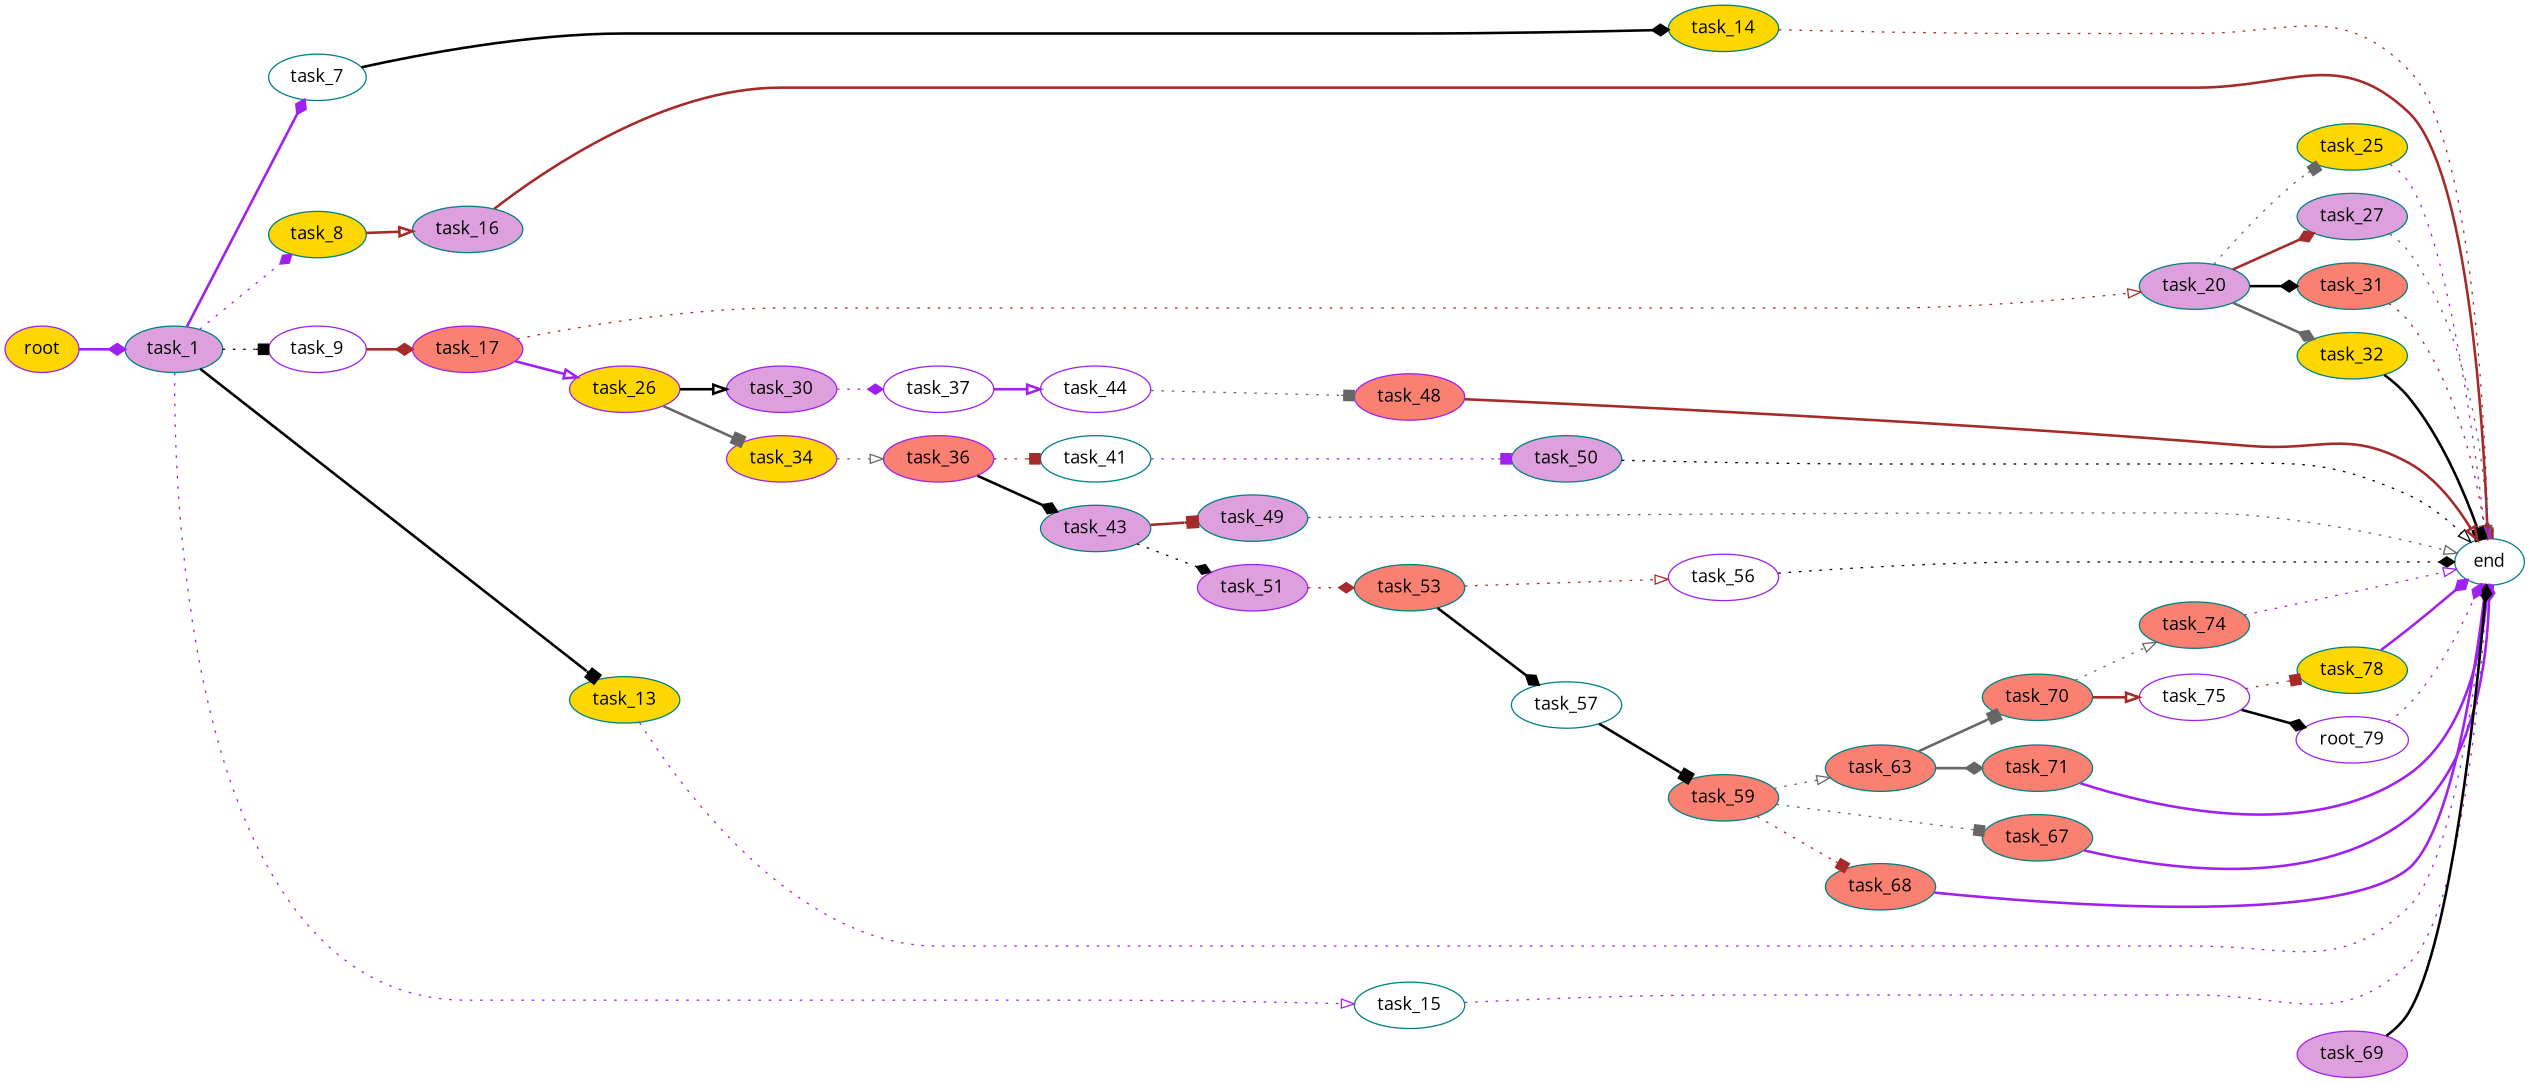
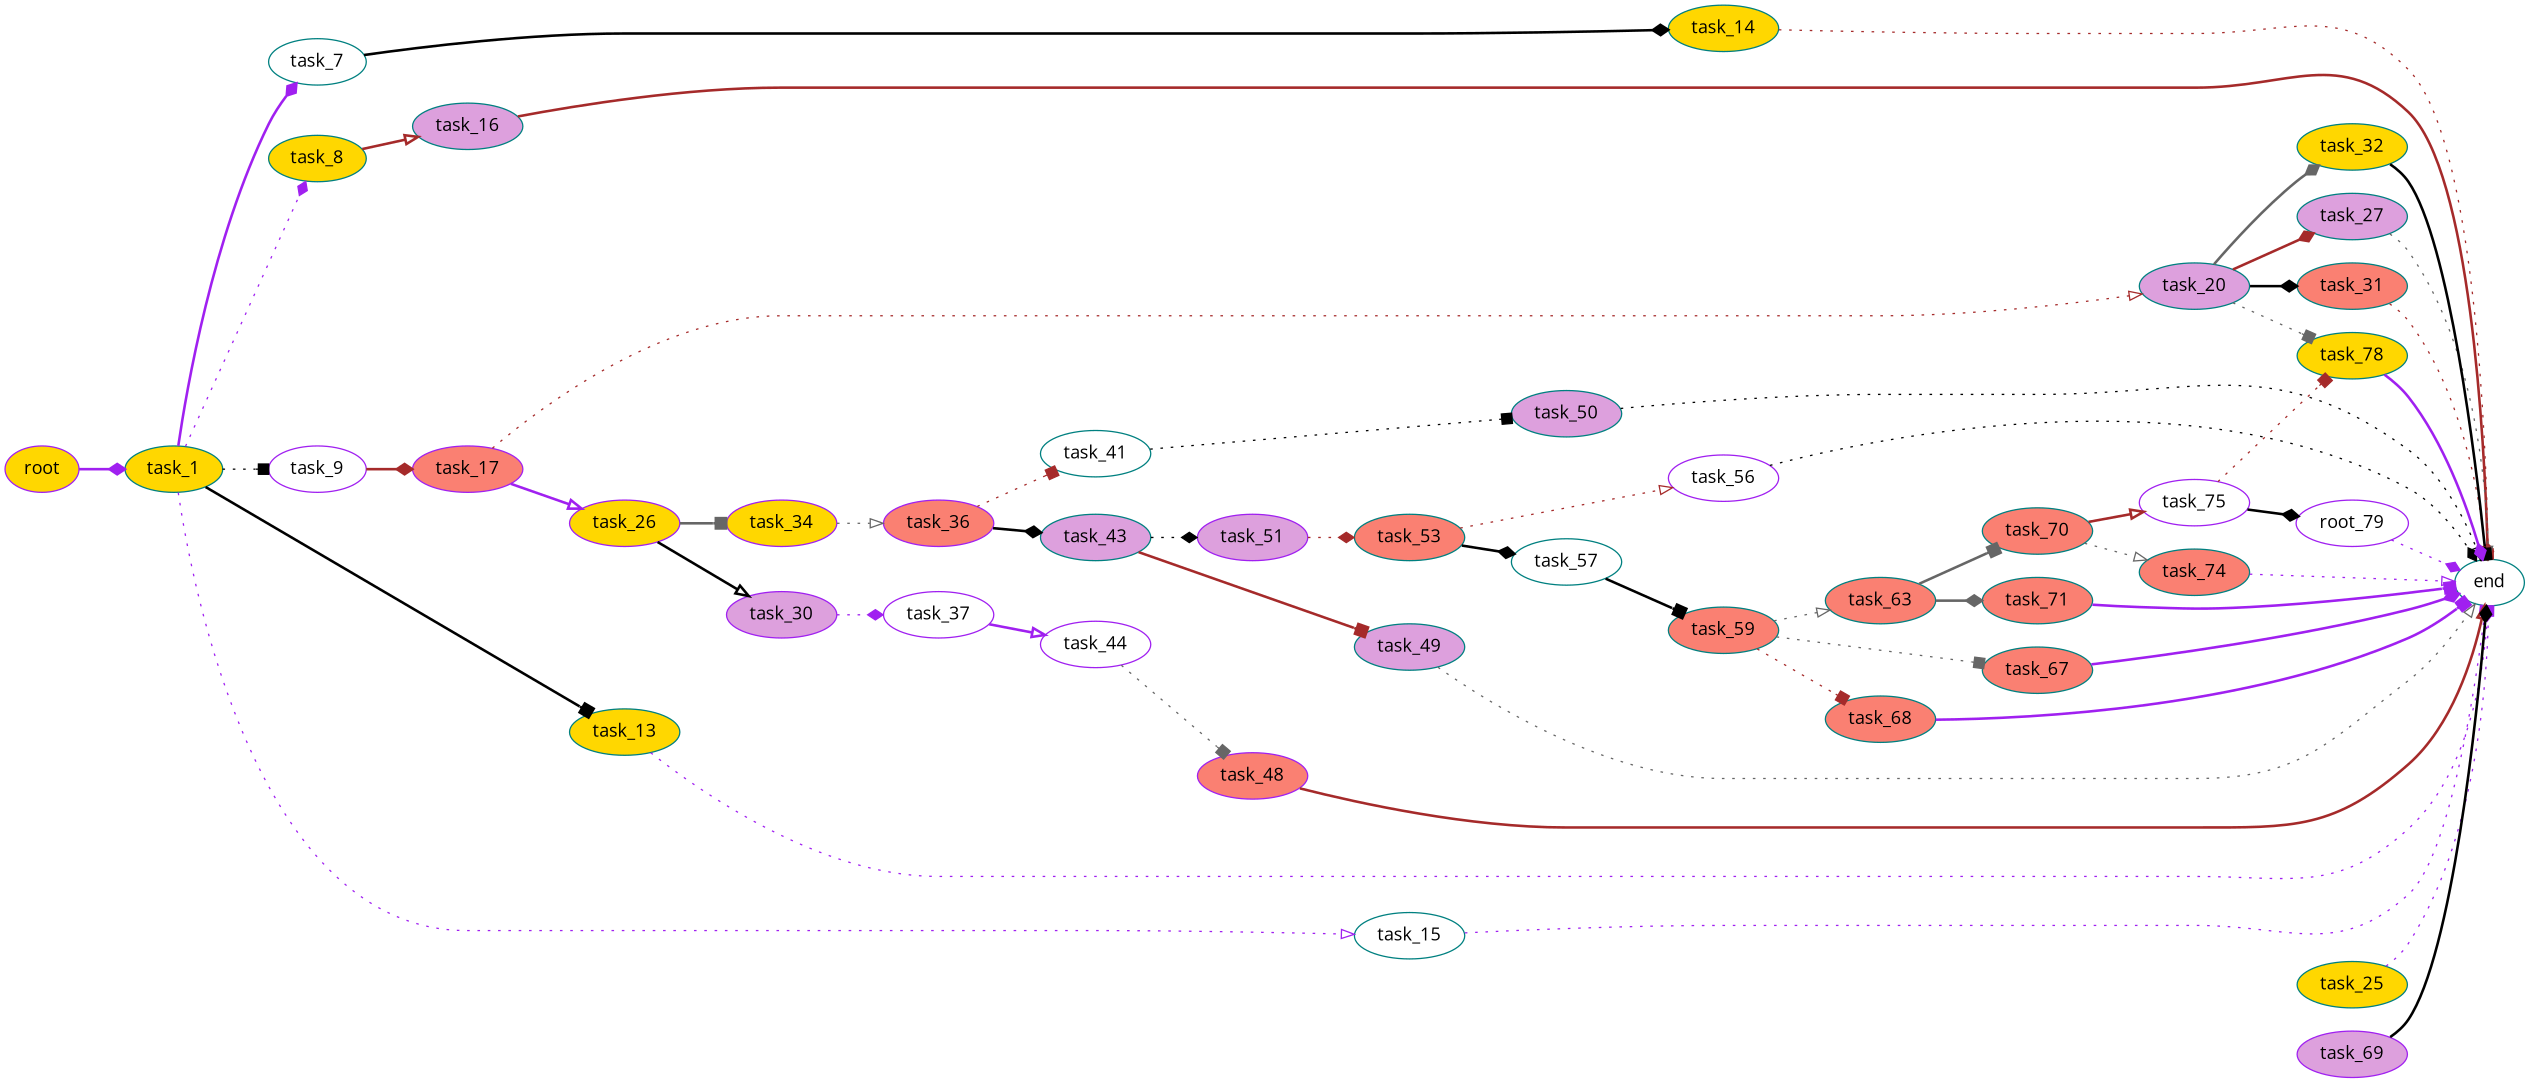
edge "task_20" -> "task_25": now "task_20" -> "task_78"
node "task_1": fillcolor plum -> gold
edge "task_41" -> "task_50": color purple -> black
